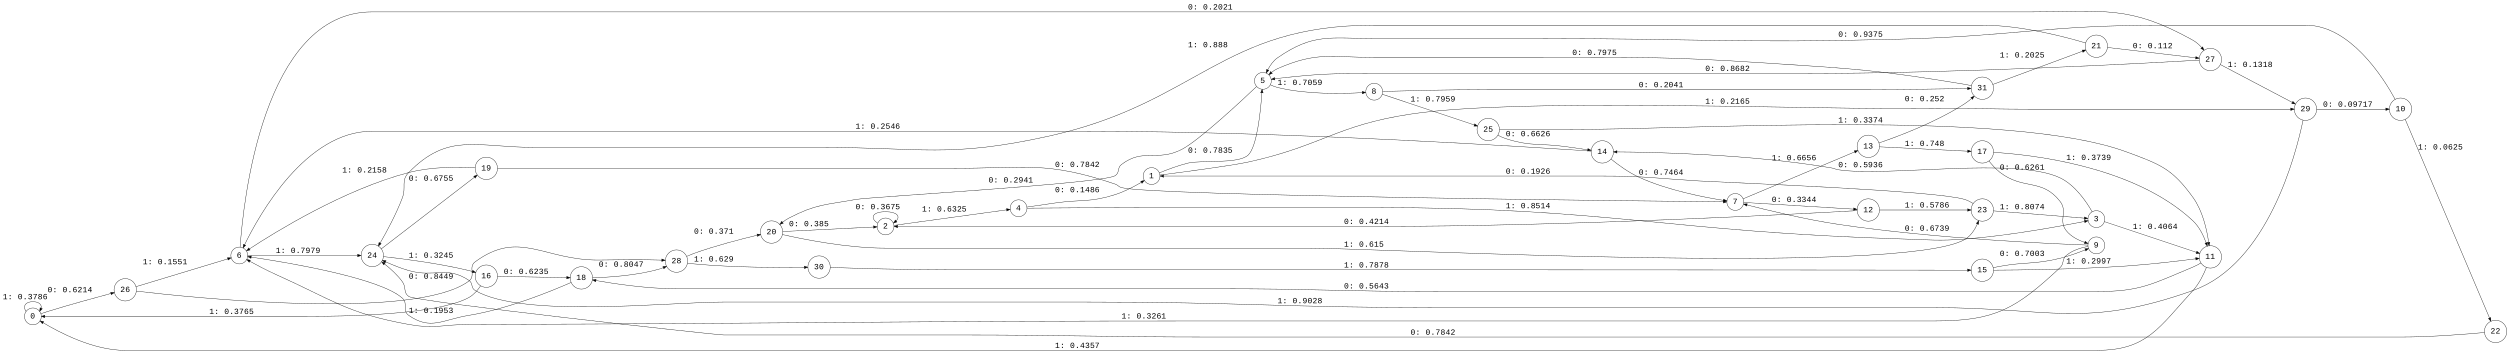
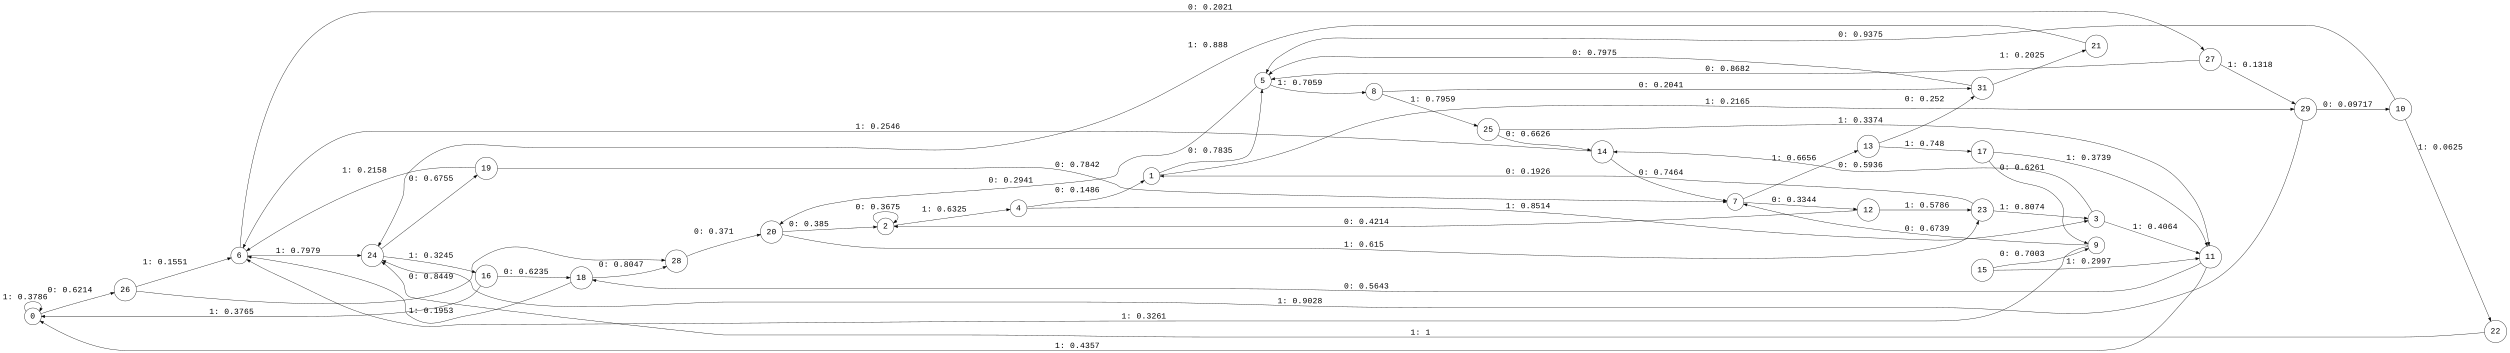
edge "21" -> "27": removed, label "0: 0.112"
node "30": removed
edge "22" -> "24": label "0: 0.7842   " -> "1: 1        "
